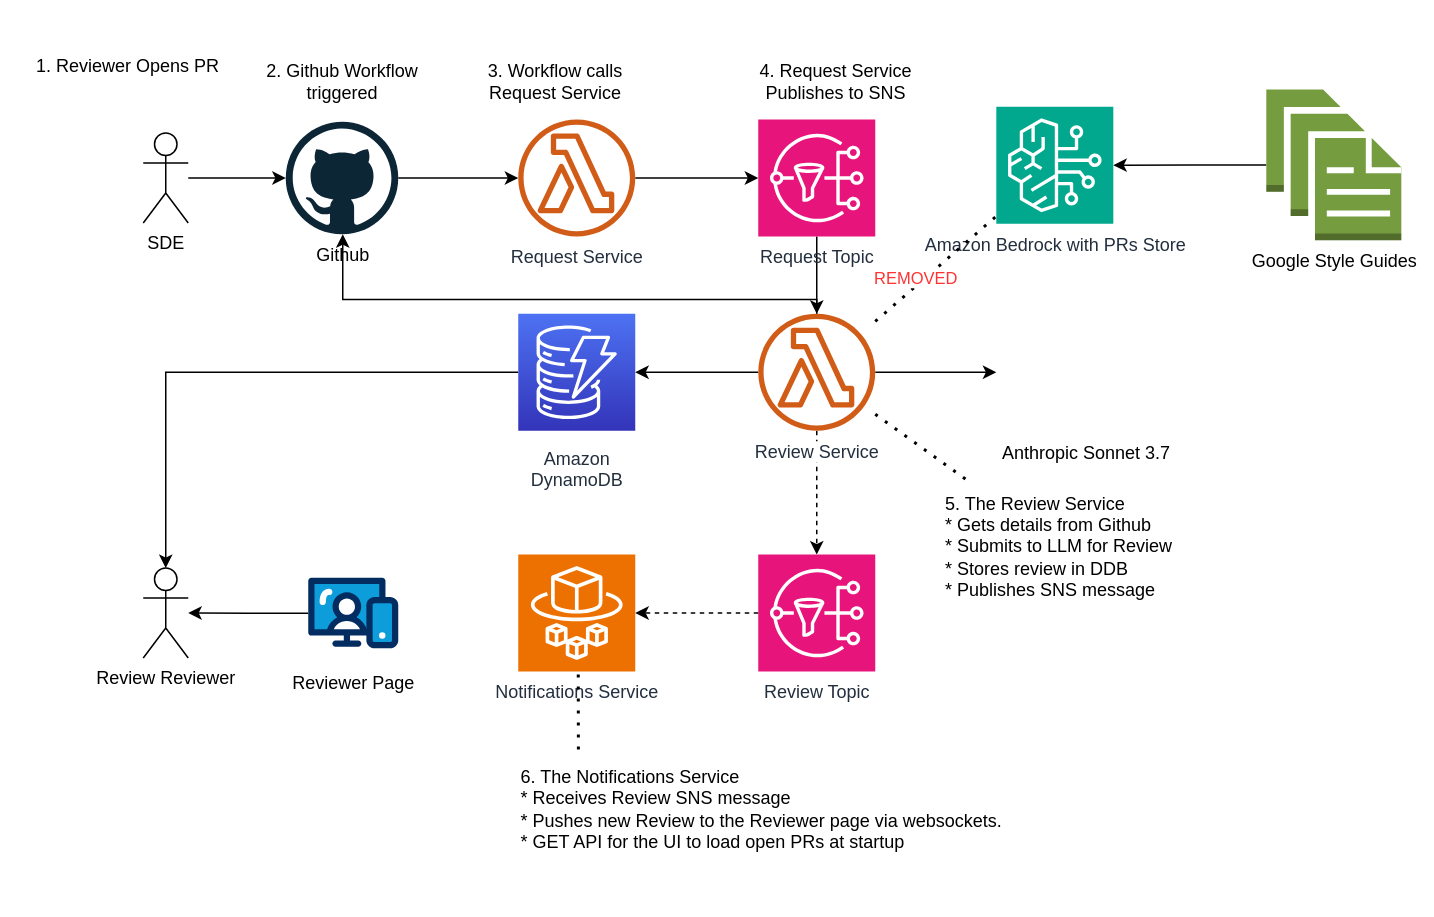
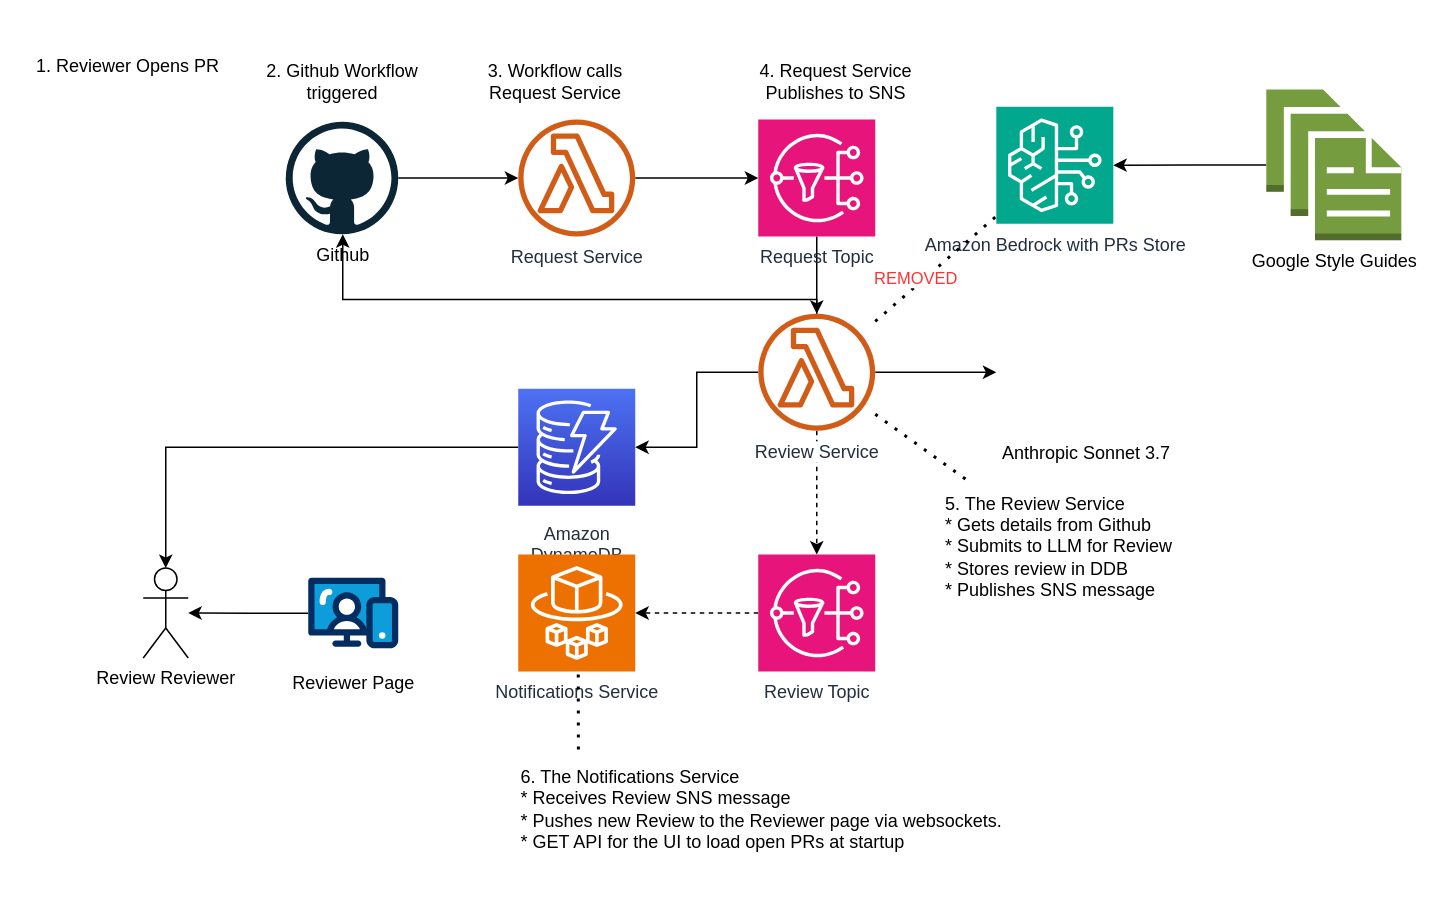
node "SDE": removed
edge "SDE" -> "Github": removed
node "Amazon DynamoDB": moved (577, 372) -> (577, 447)
